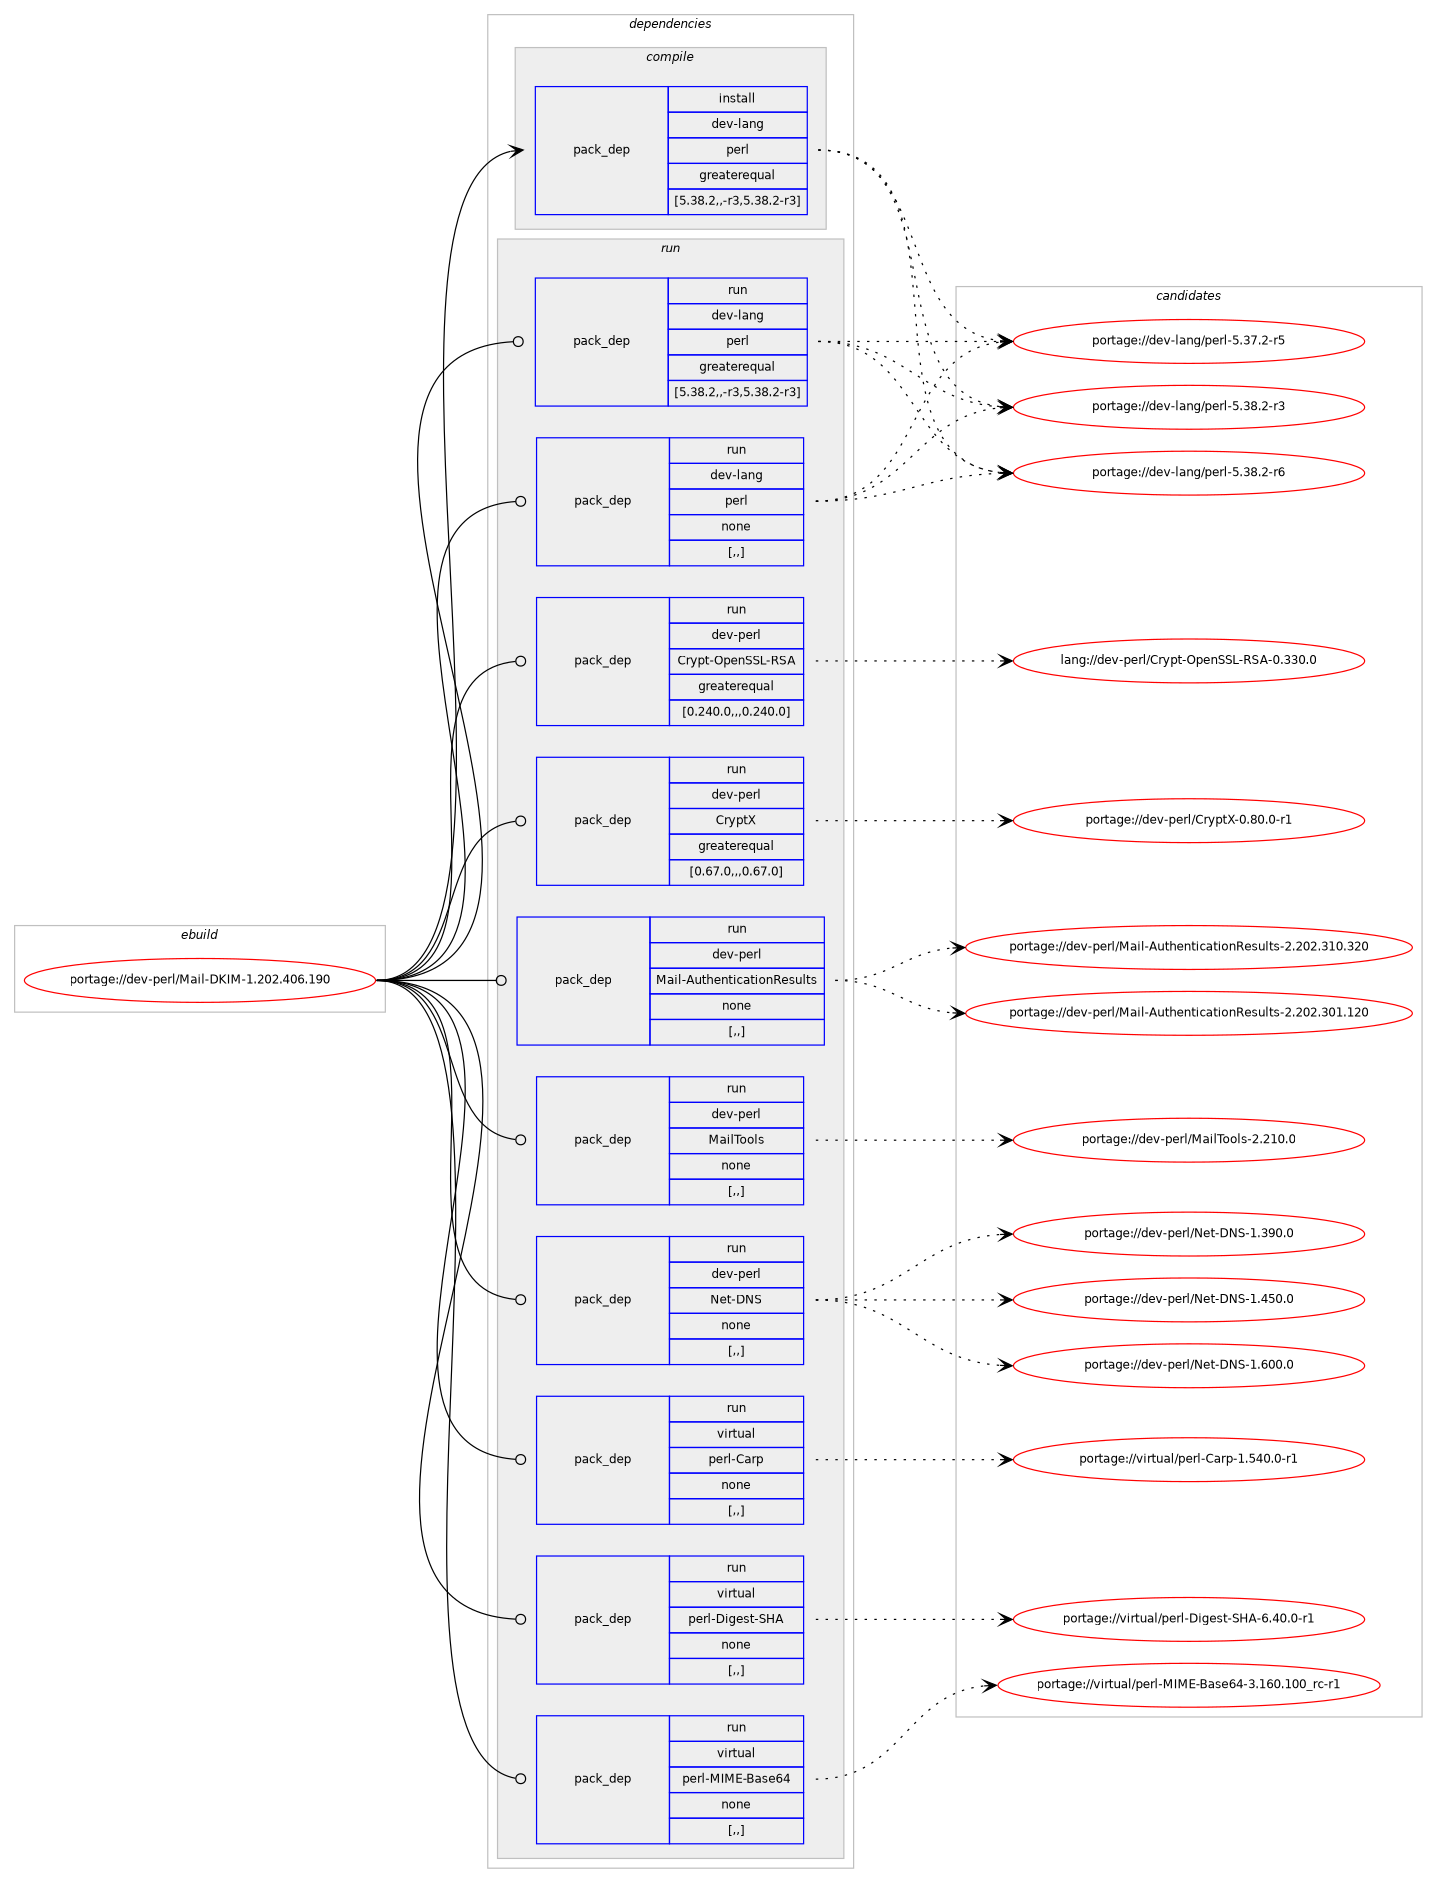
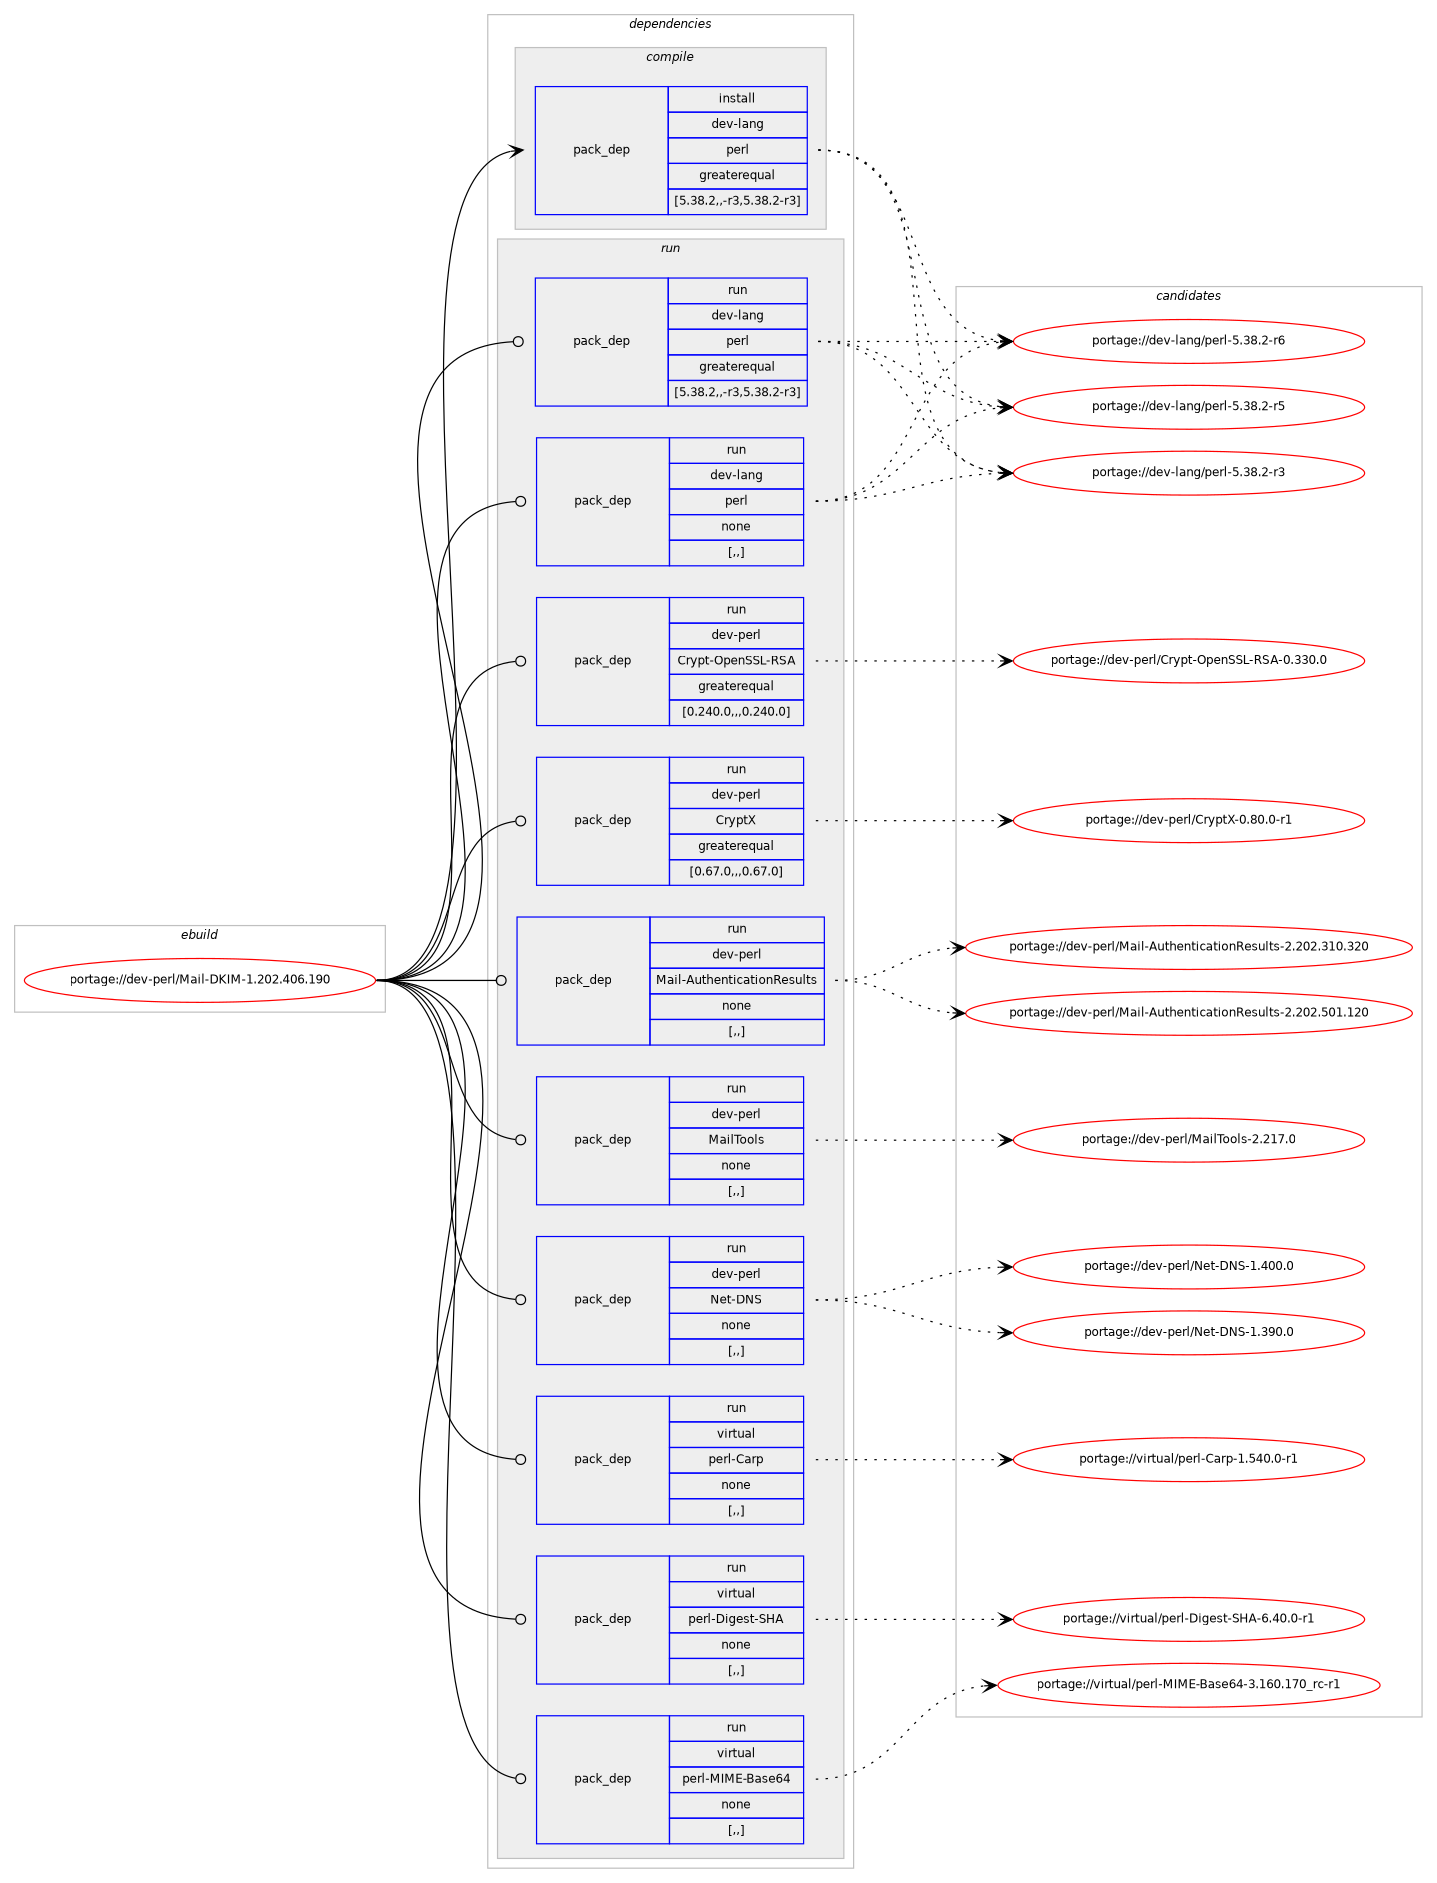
node "portage://dev-lang/perl-5.37.2-r5": label "portage://dev-lang/perl-5.37.2-r5" -> "portage://dev-lang/perl-5.38.2-r5"
node "lang://dev-perl/Crypt-OpenSSL-RSA-0.330.0": label "lang://dev-perl/Crypt-OpenSSL-RSA-0.330.0" -> "portage://dev-perl/Crypt-OpenSSL-RSA-0.330.0"
node "portage://dev-perl/Mail-AuthenticationResults-2.202.301.120": label "portage://dev-perl/Mail-AuthenticationResults-2.202.301.120" -> "portage://dev-perl/Mail-AuthenticationResults-2.202.501.120"
node "portage://dev-perl/MailTools-2.210.0": label "portage://dev-perl/MailTools-2.210.0" -> "portage://dev-perl/MailTools-2.217.0"
node "portage://dev-perl/Net-DNS-1.450.0": removed
node "portage://dev-perl/Net-DNS-1.600.0": label "portage://dev-perl/Net-DNS-1.600.0" -> "portage://dev-perl/Net-DNS-1.400.0"
node "portage://virtual/perl-MIME-Base64-3.160.100_rc-r1": label "portage://virtual/perl-MIME-Base64-3.160.100_rc-r1" -> "portage://virtual/perl-MIME-Base64-3.160.170_rc-r1"
